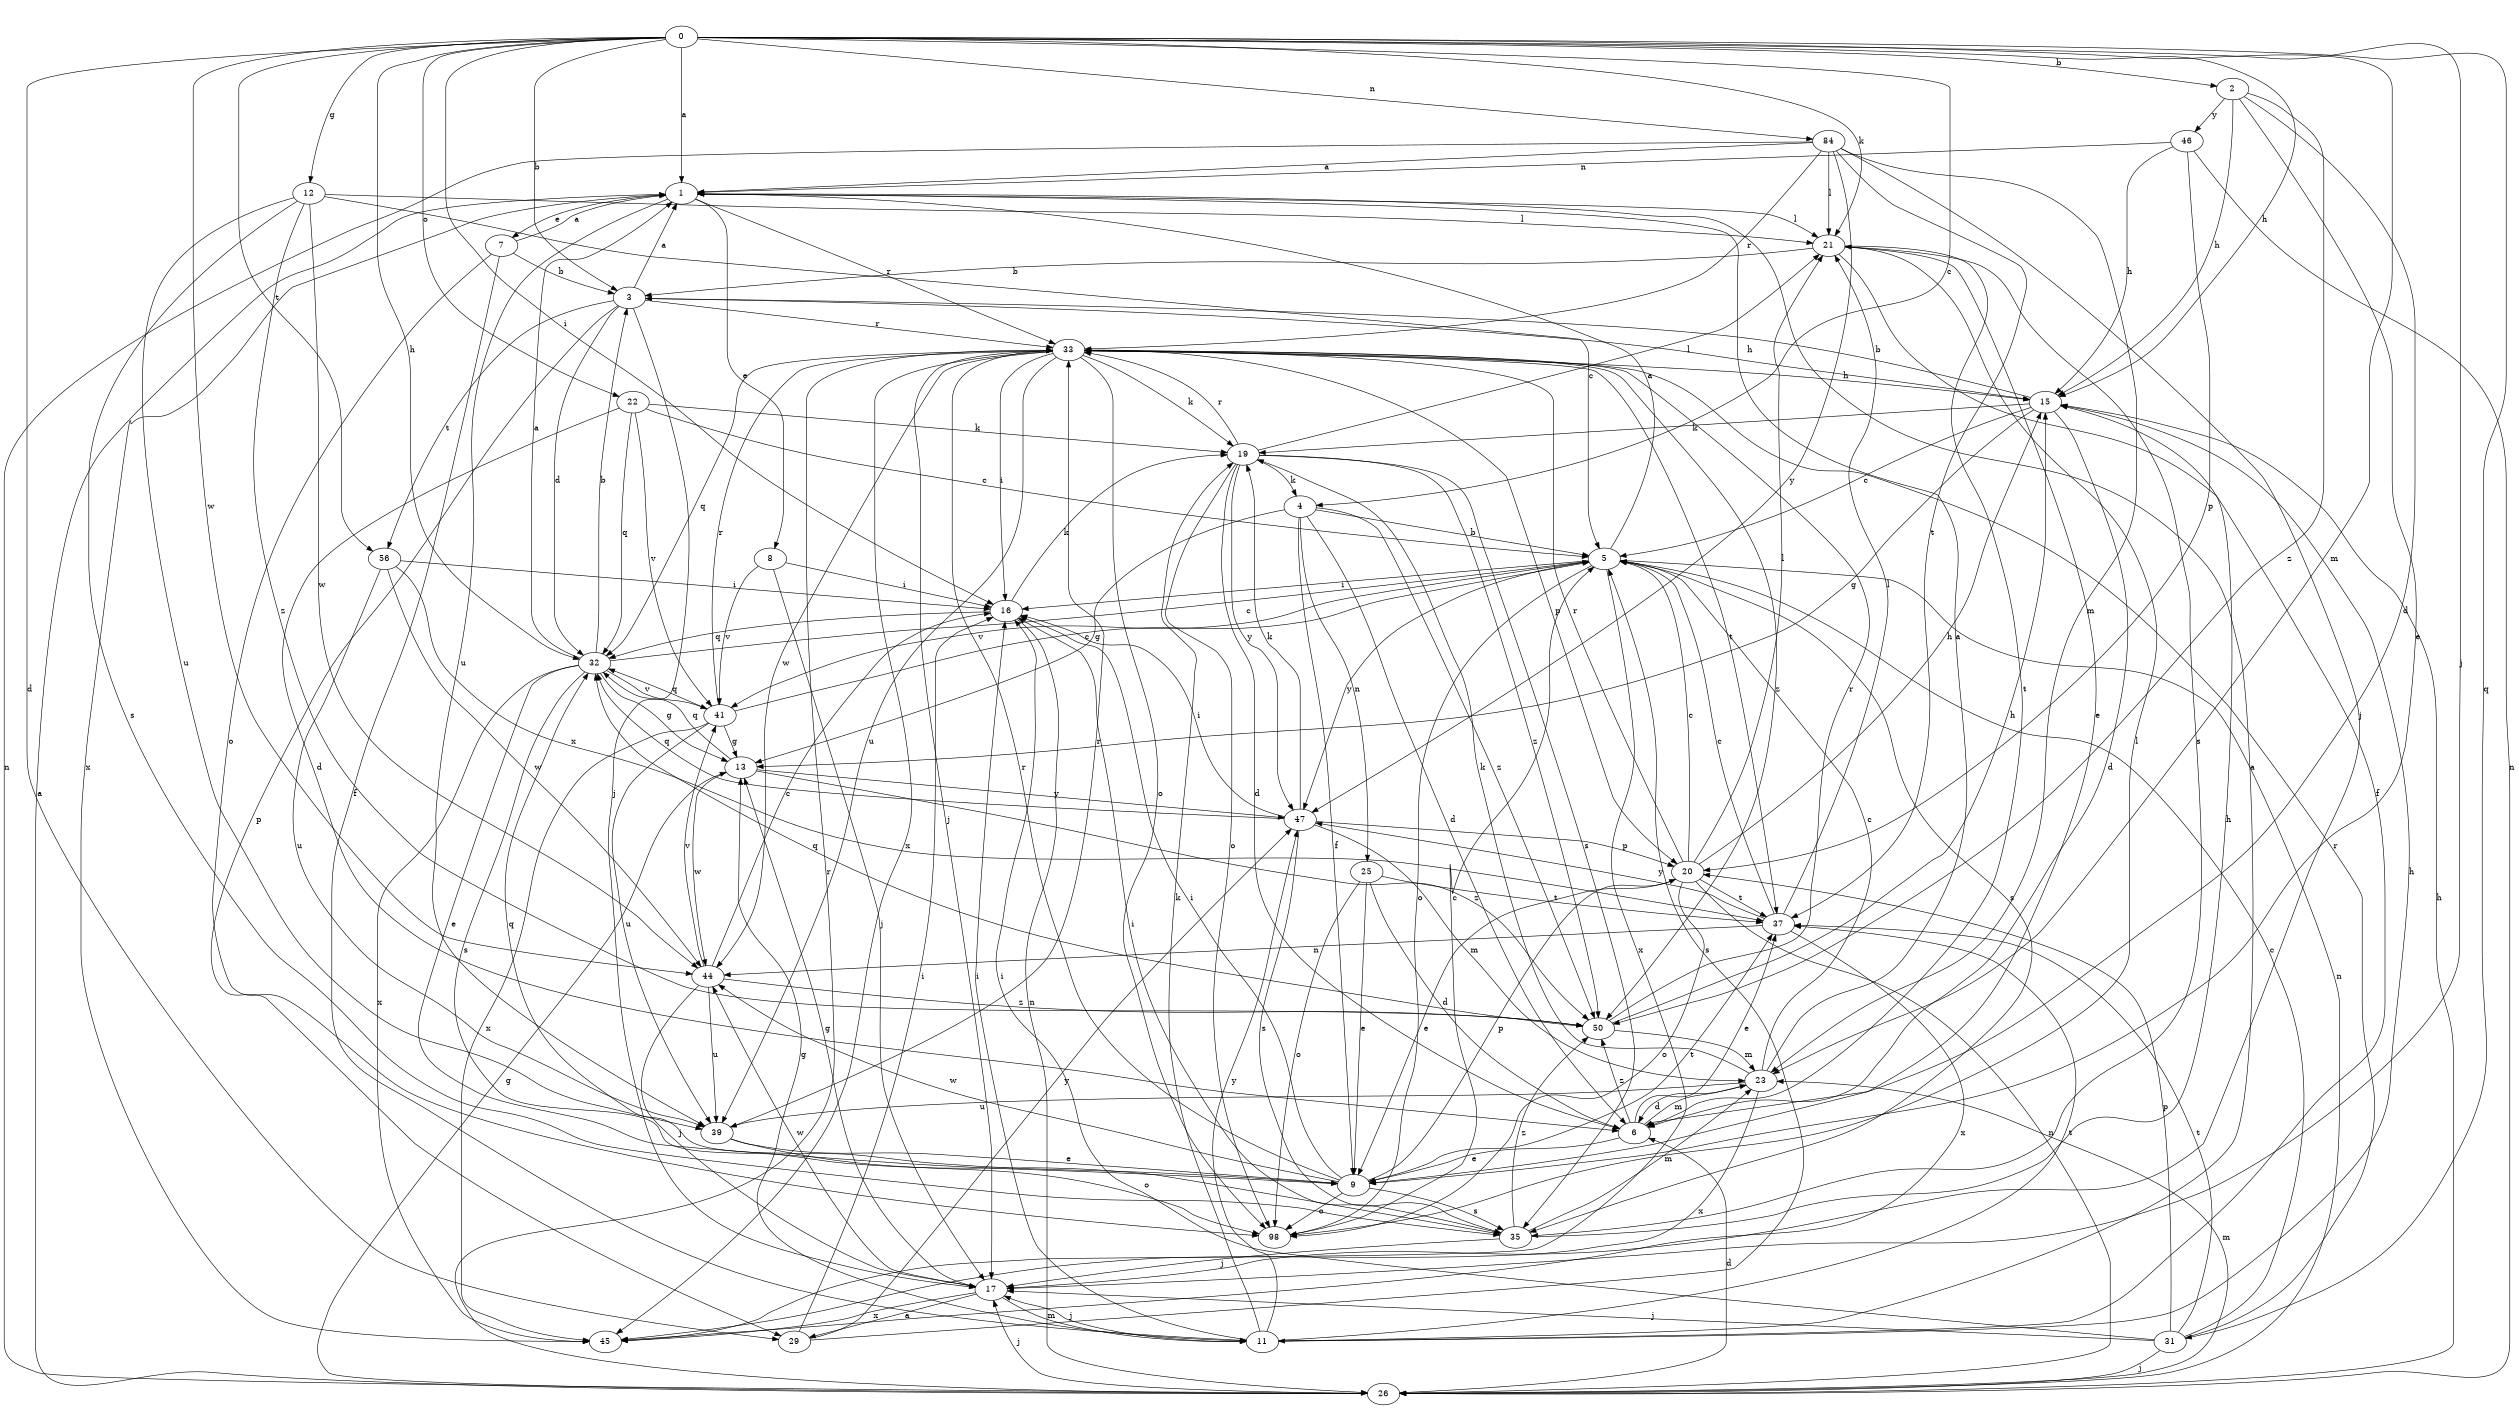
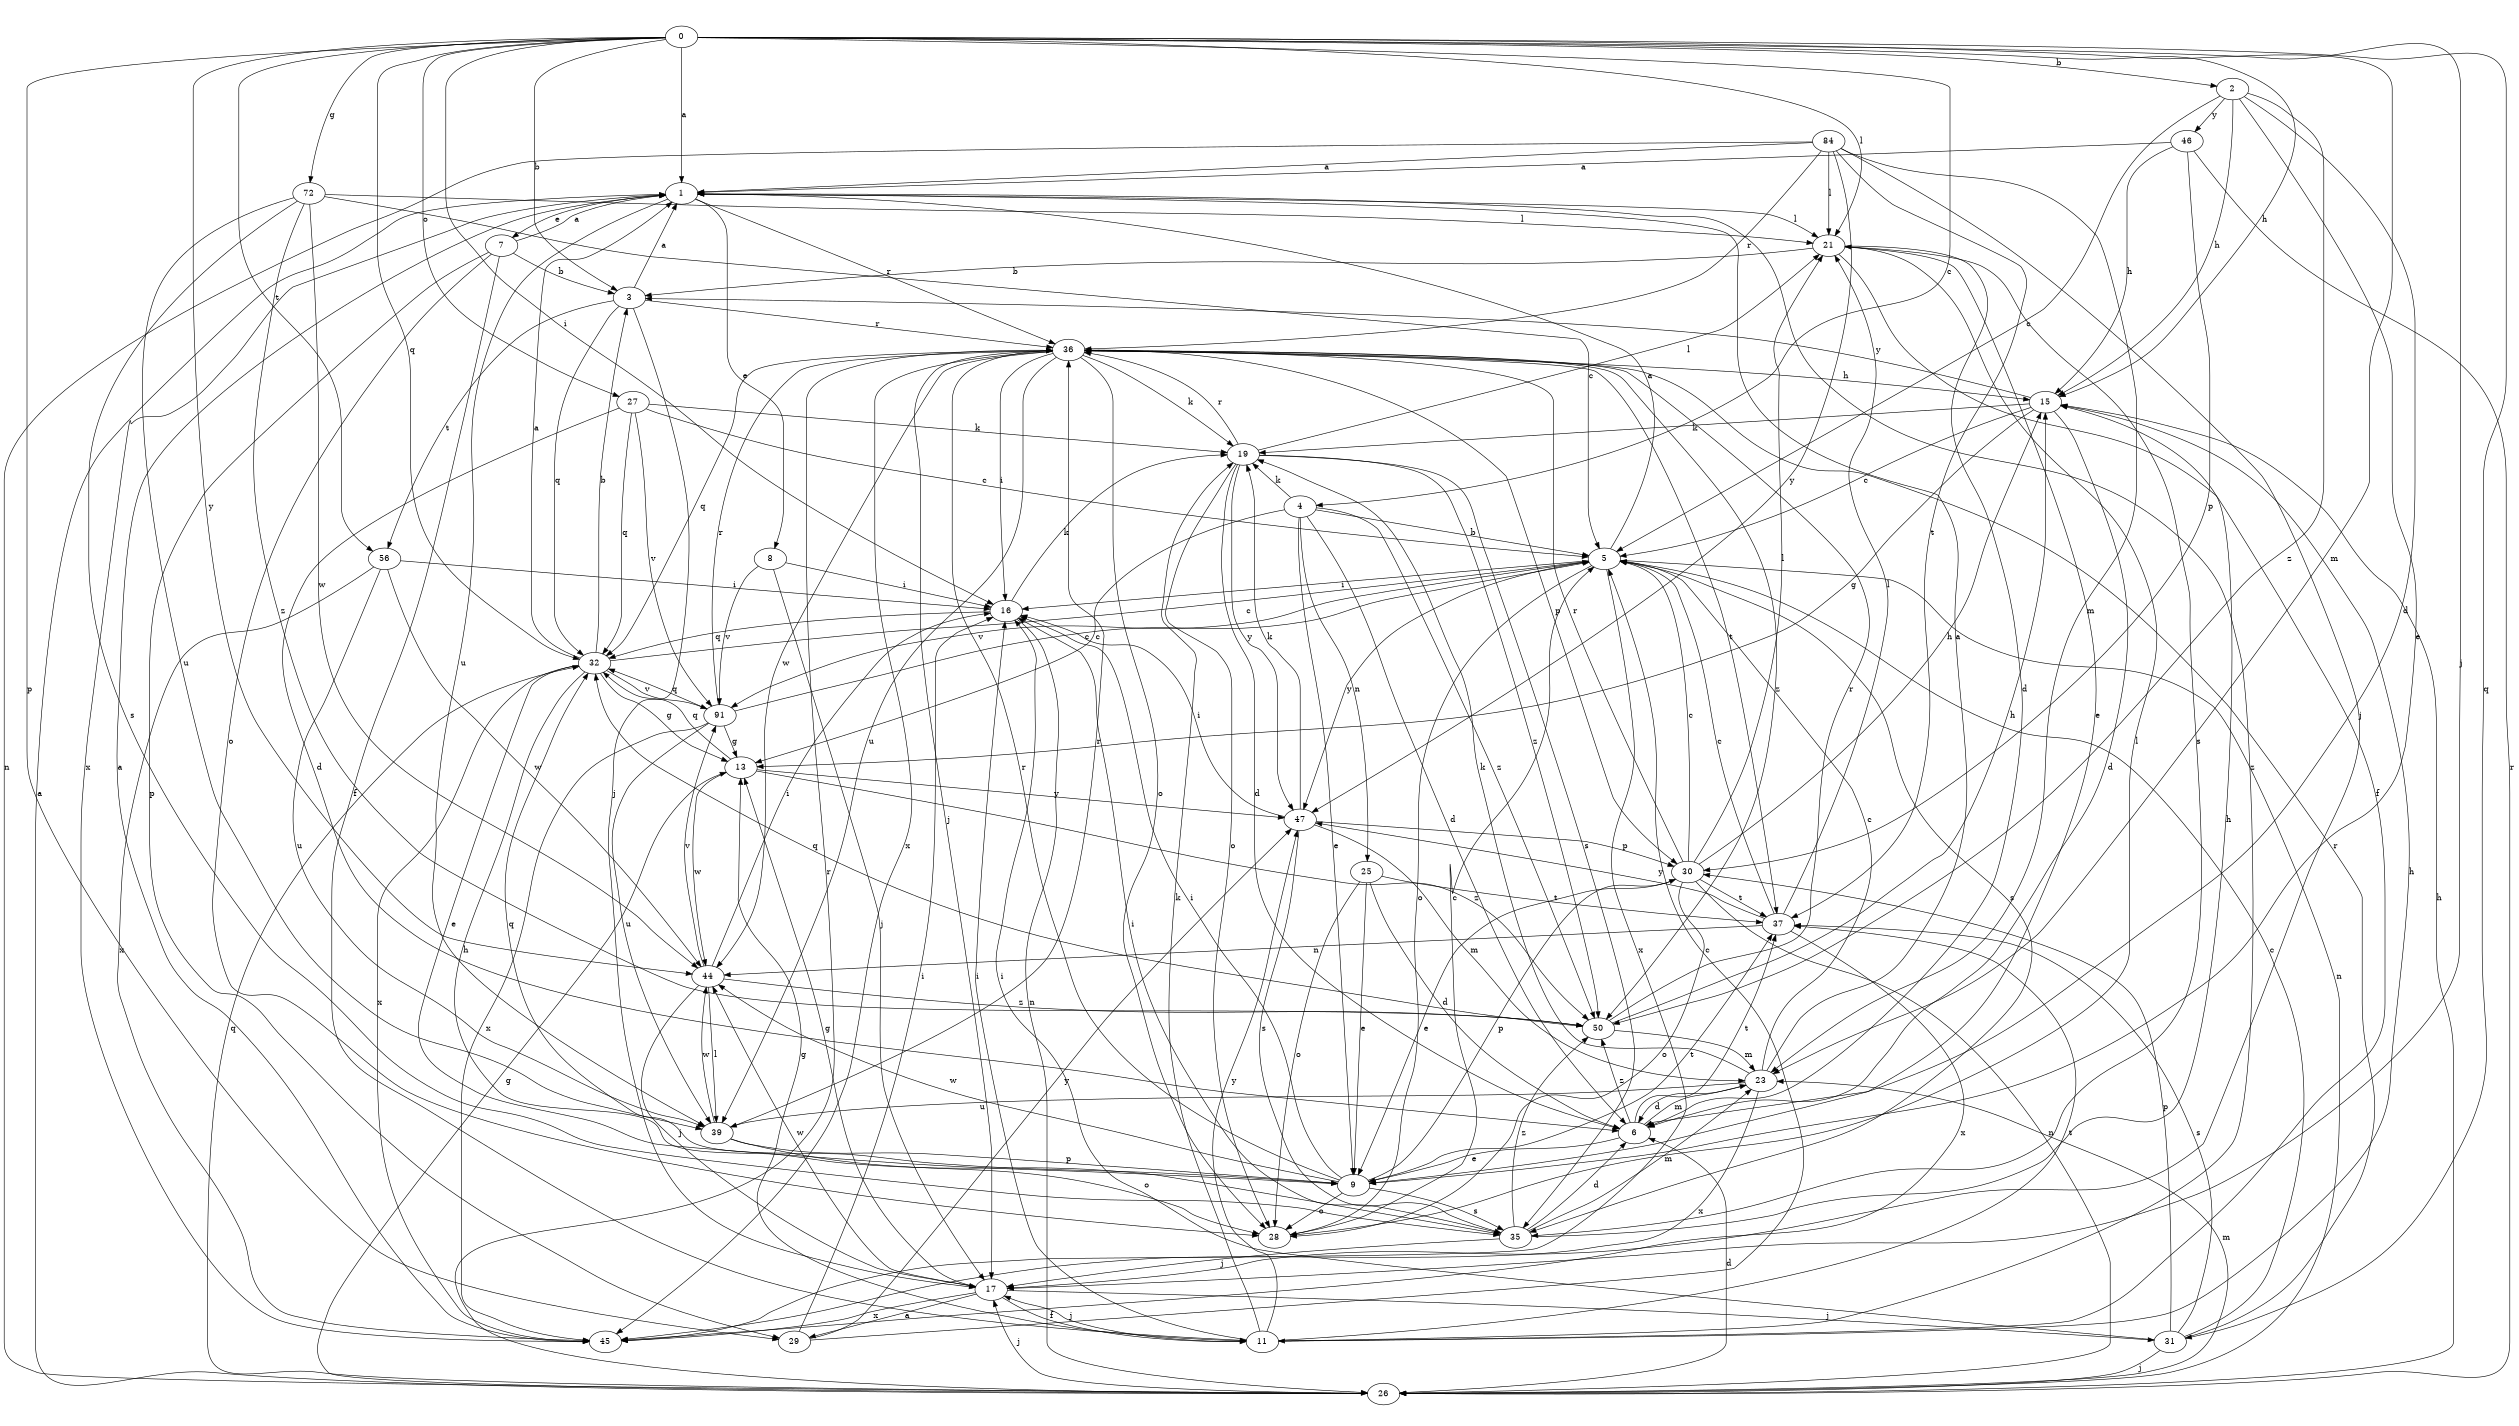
edge "0" -> "84": removed, label "n"
edge "0" -> "21": label "k" -> "l"
edge "46" -> "1": label "n" -> "a"
node "12": label "12" -> "72"
edge "3" -> "15": removed, label "h"
edge "0" -> "32": label "h" -> "q"
node "33": label "33" -> "36"
edge "15" -> "3": label "b" -> "y"
edge "2" -> "5": added, label "c"
node "22": label "22" -> "27"
edge "19" -> "4": reversed
edge "3" -> "32": label "d" -> "q"
edge "0" -> "44": label "w" -> "y"
edge "4" -> "13": label "g" -> "c"
edge "0" -> "29": label "d" -> "p"
edge "21" -> "6": label "t" -> "d"
node "41": label "41" -> "91"
edge "45" -> "1": added, label "a"
edge "11" -> "1": label "a" -> "z"
edge "46" -> "26": label "n" -> "r"
edge "44" -> "16": label "c" -> "i"
edge "47" -> "32": now "26" -> "32"
edge "4" -> "9": label "f" -> "e"
edge "56" -> "37": now "56" -> "45"
node "20": label "20" -> "30"
edge "3" -> "29": now "7" -> "29"
edge "32" -> "35": label "s" -> "h"
edge "29" -> "5": label "s" -> "c"
edge "6" -> "37": label "e" -> "t"
edge "44" -> "39": label "u" -> "l"
edge "39" -> "44": added, label "w"
edge "31" -> "37": label "t" -> "s"
edge "39" -> "9": label "e" -> "p"
edge "35" -> "6": added, label "d"
node "98": label "98" -> "28"
edge "17" -> "11": label "m" -> "f"
edge "31" -> "17": reversed
